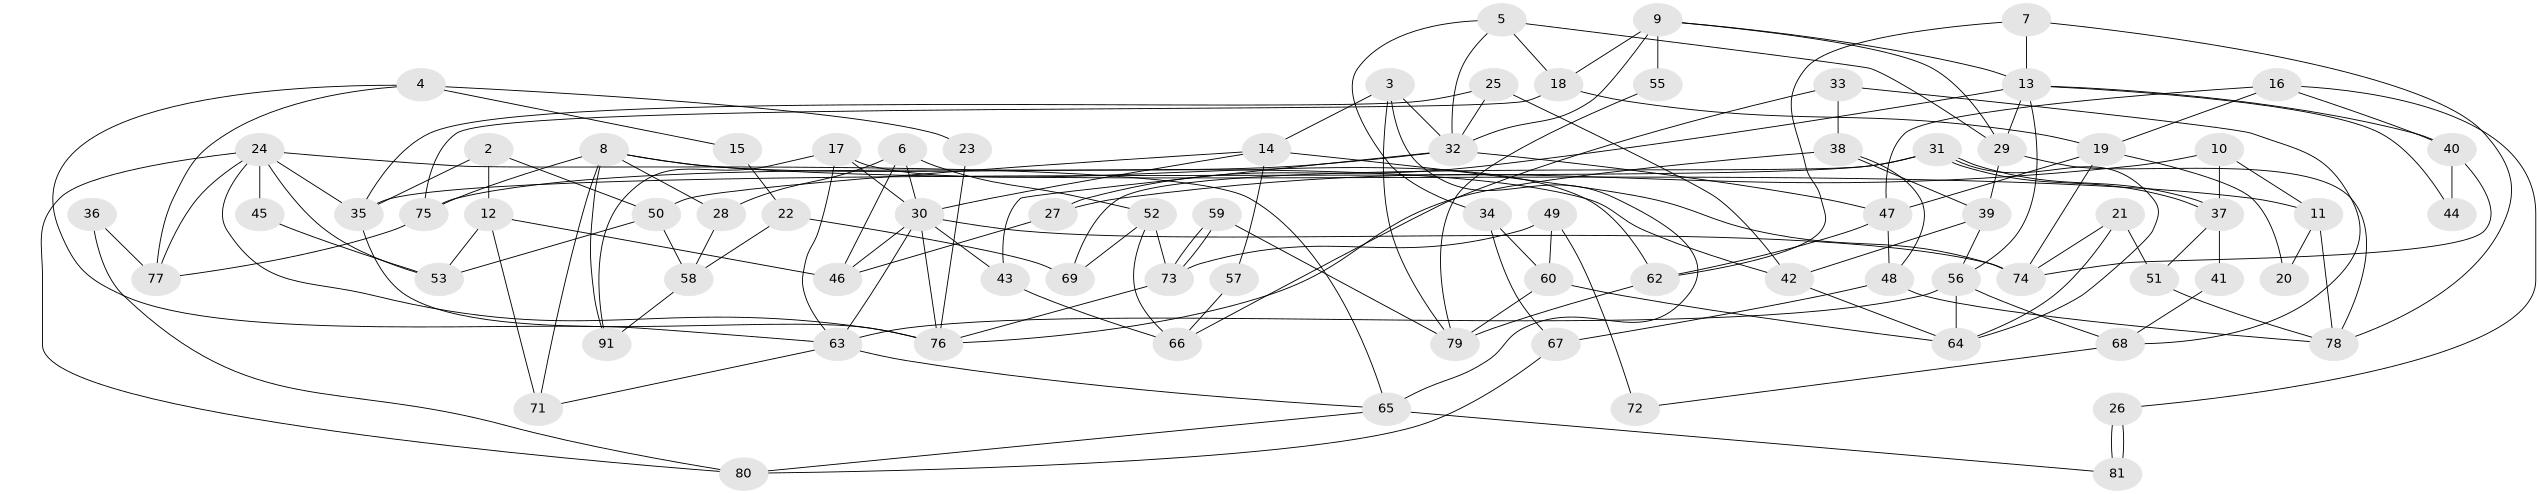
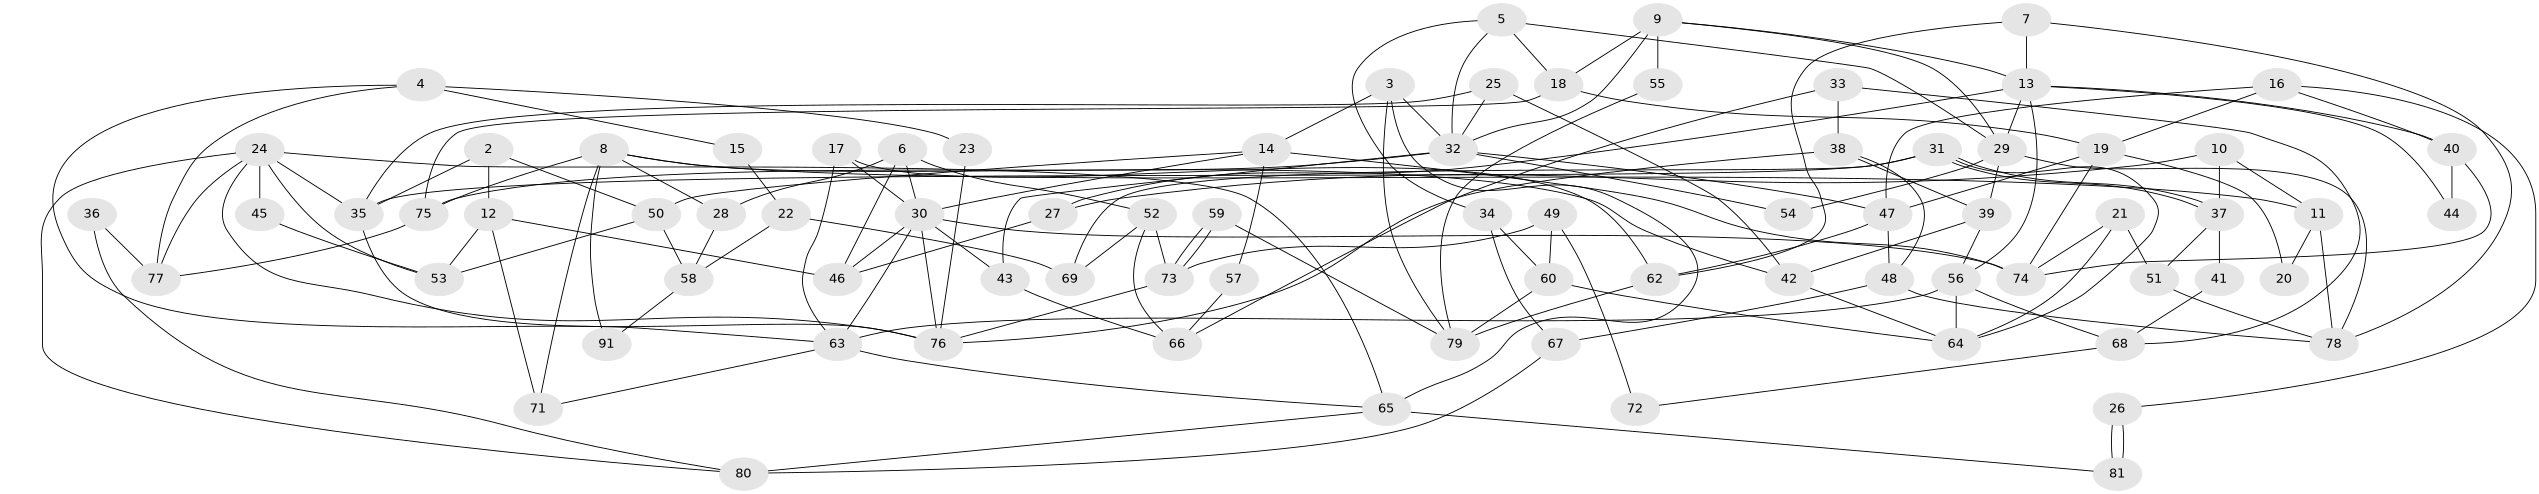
edge "17" -- "91": removed
node "54": added
